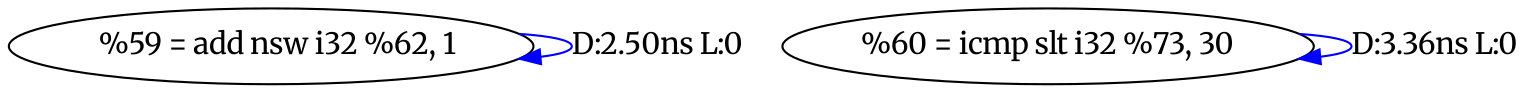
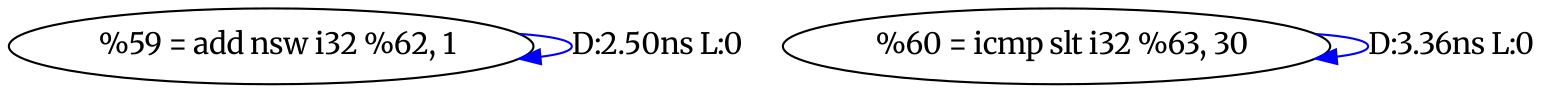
node "%60 = icmp slt i32 %73, 30": label "%60 = icmp slt i32 %73, 30" -> "%60 = icmp slt i32 %63, 30"
